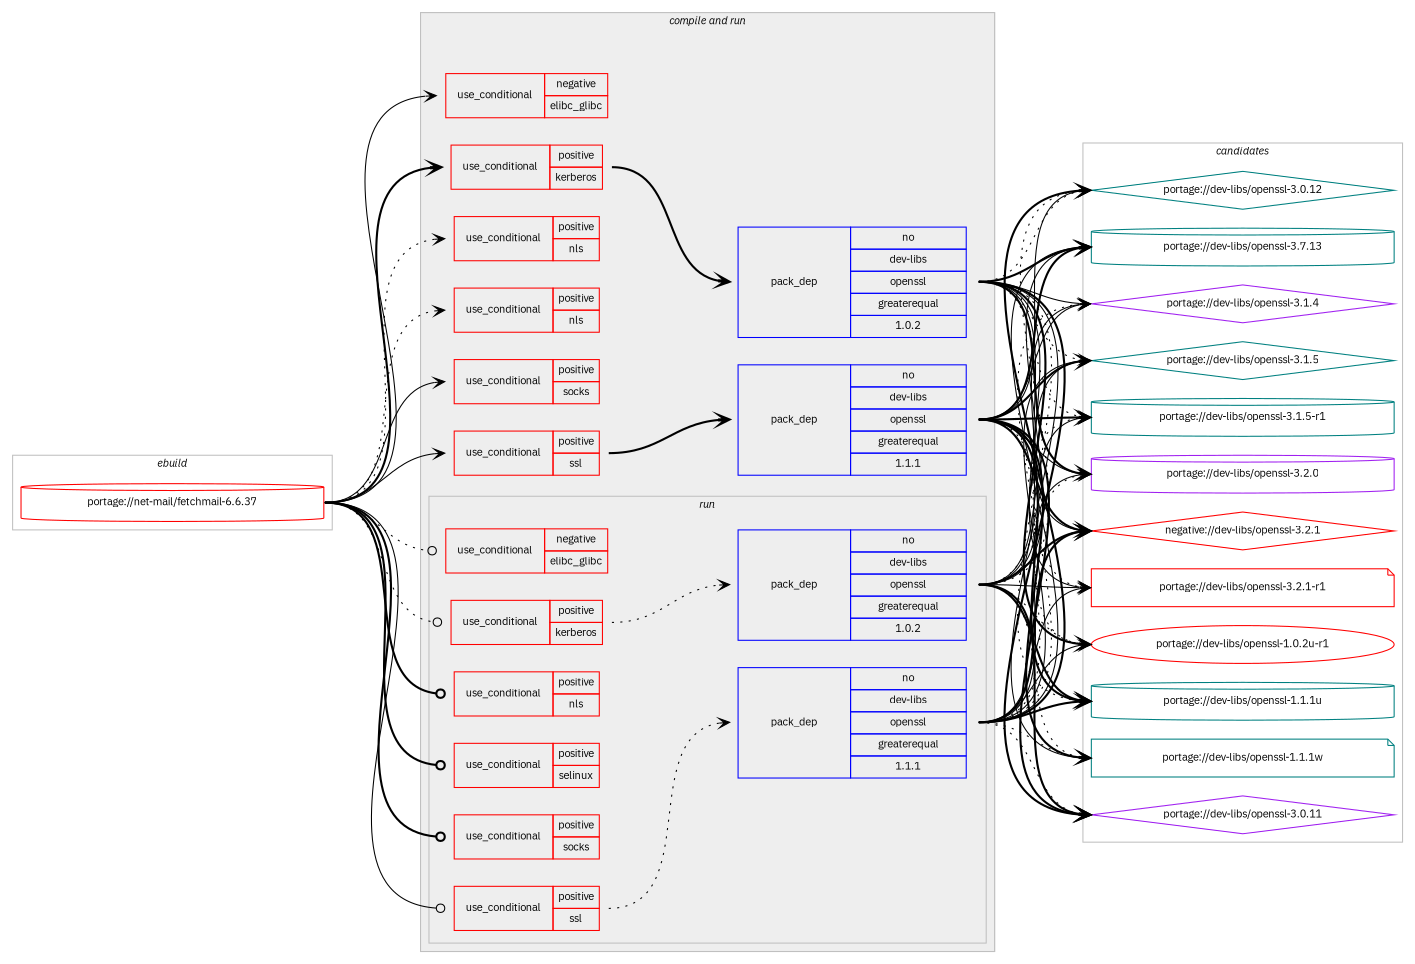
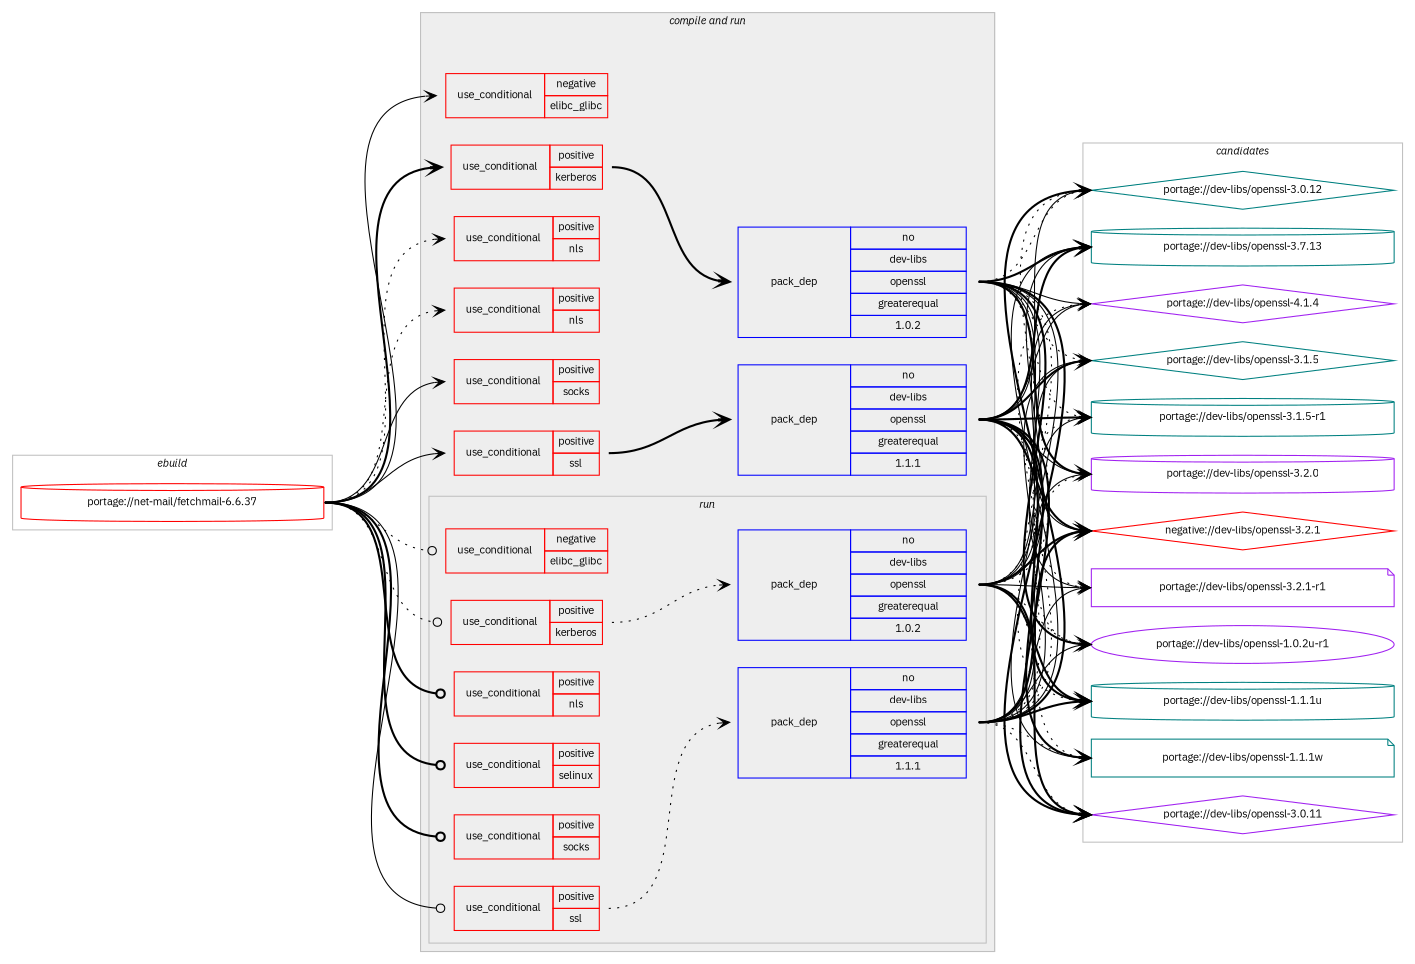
node "portage://dev-libs/openssl-3.1.4": label "portage://dev-libs/openssl-3.1.4" -> "portage://dev-libs/openssl-4.1.4"
node "portage://dev-libs/openssl-3.2.1-r1": color red -> purple
node "portage://dev-libs/openssl-1.0.2u-r1": color red -> purple
